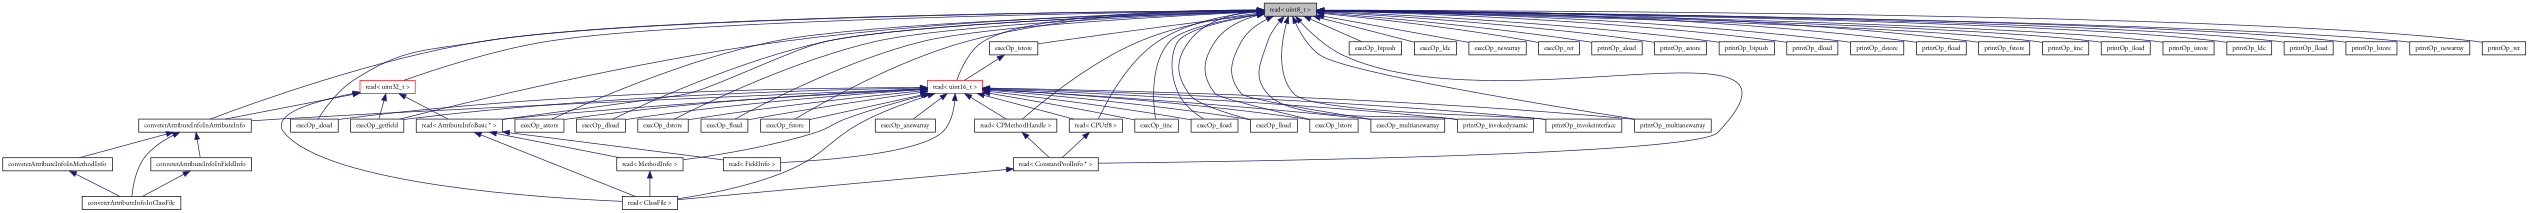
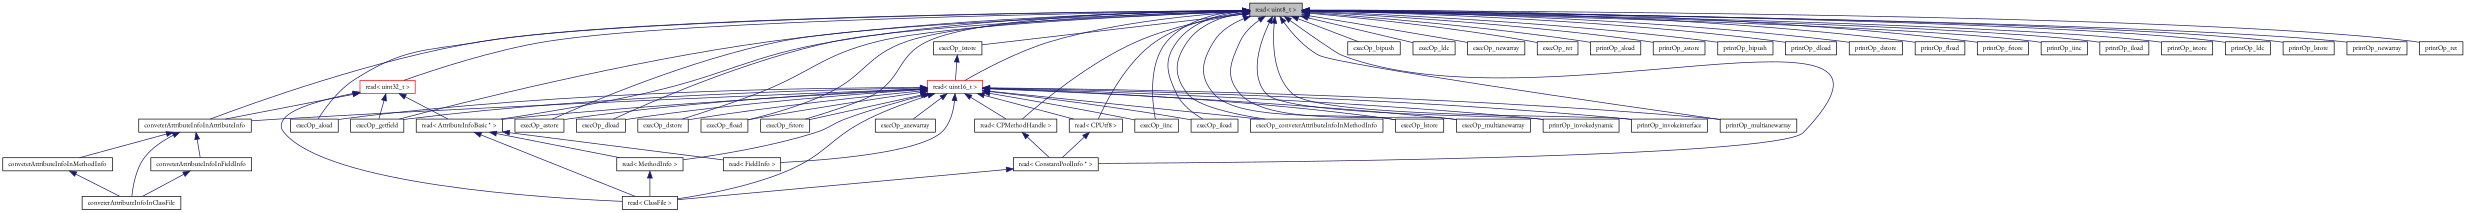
node "printOp_lload": removed
node "execOp_lload": label "execOp_lload" -> "execOp_conveterAttributeInfoInMethodInfo"
